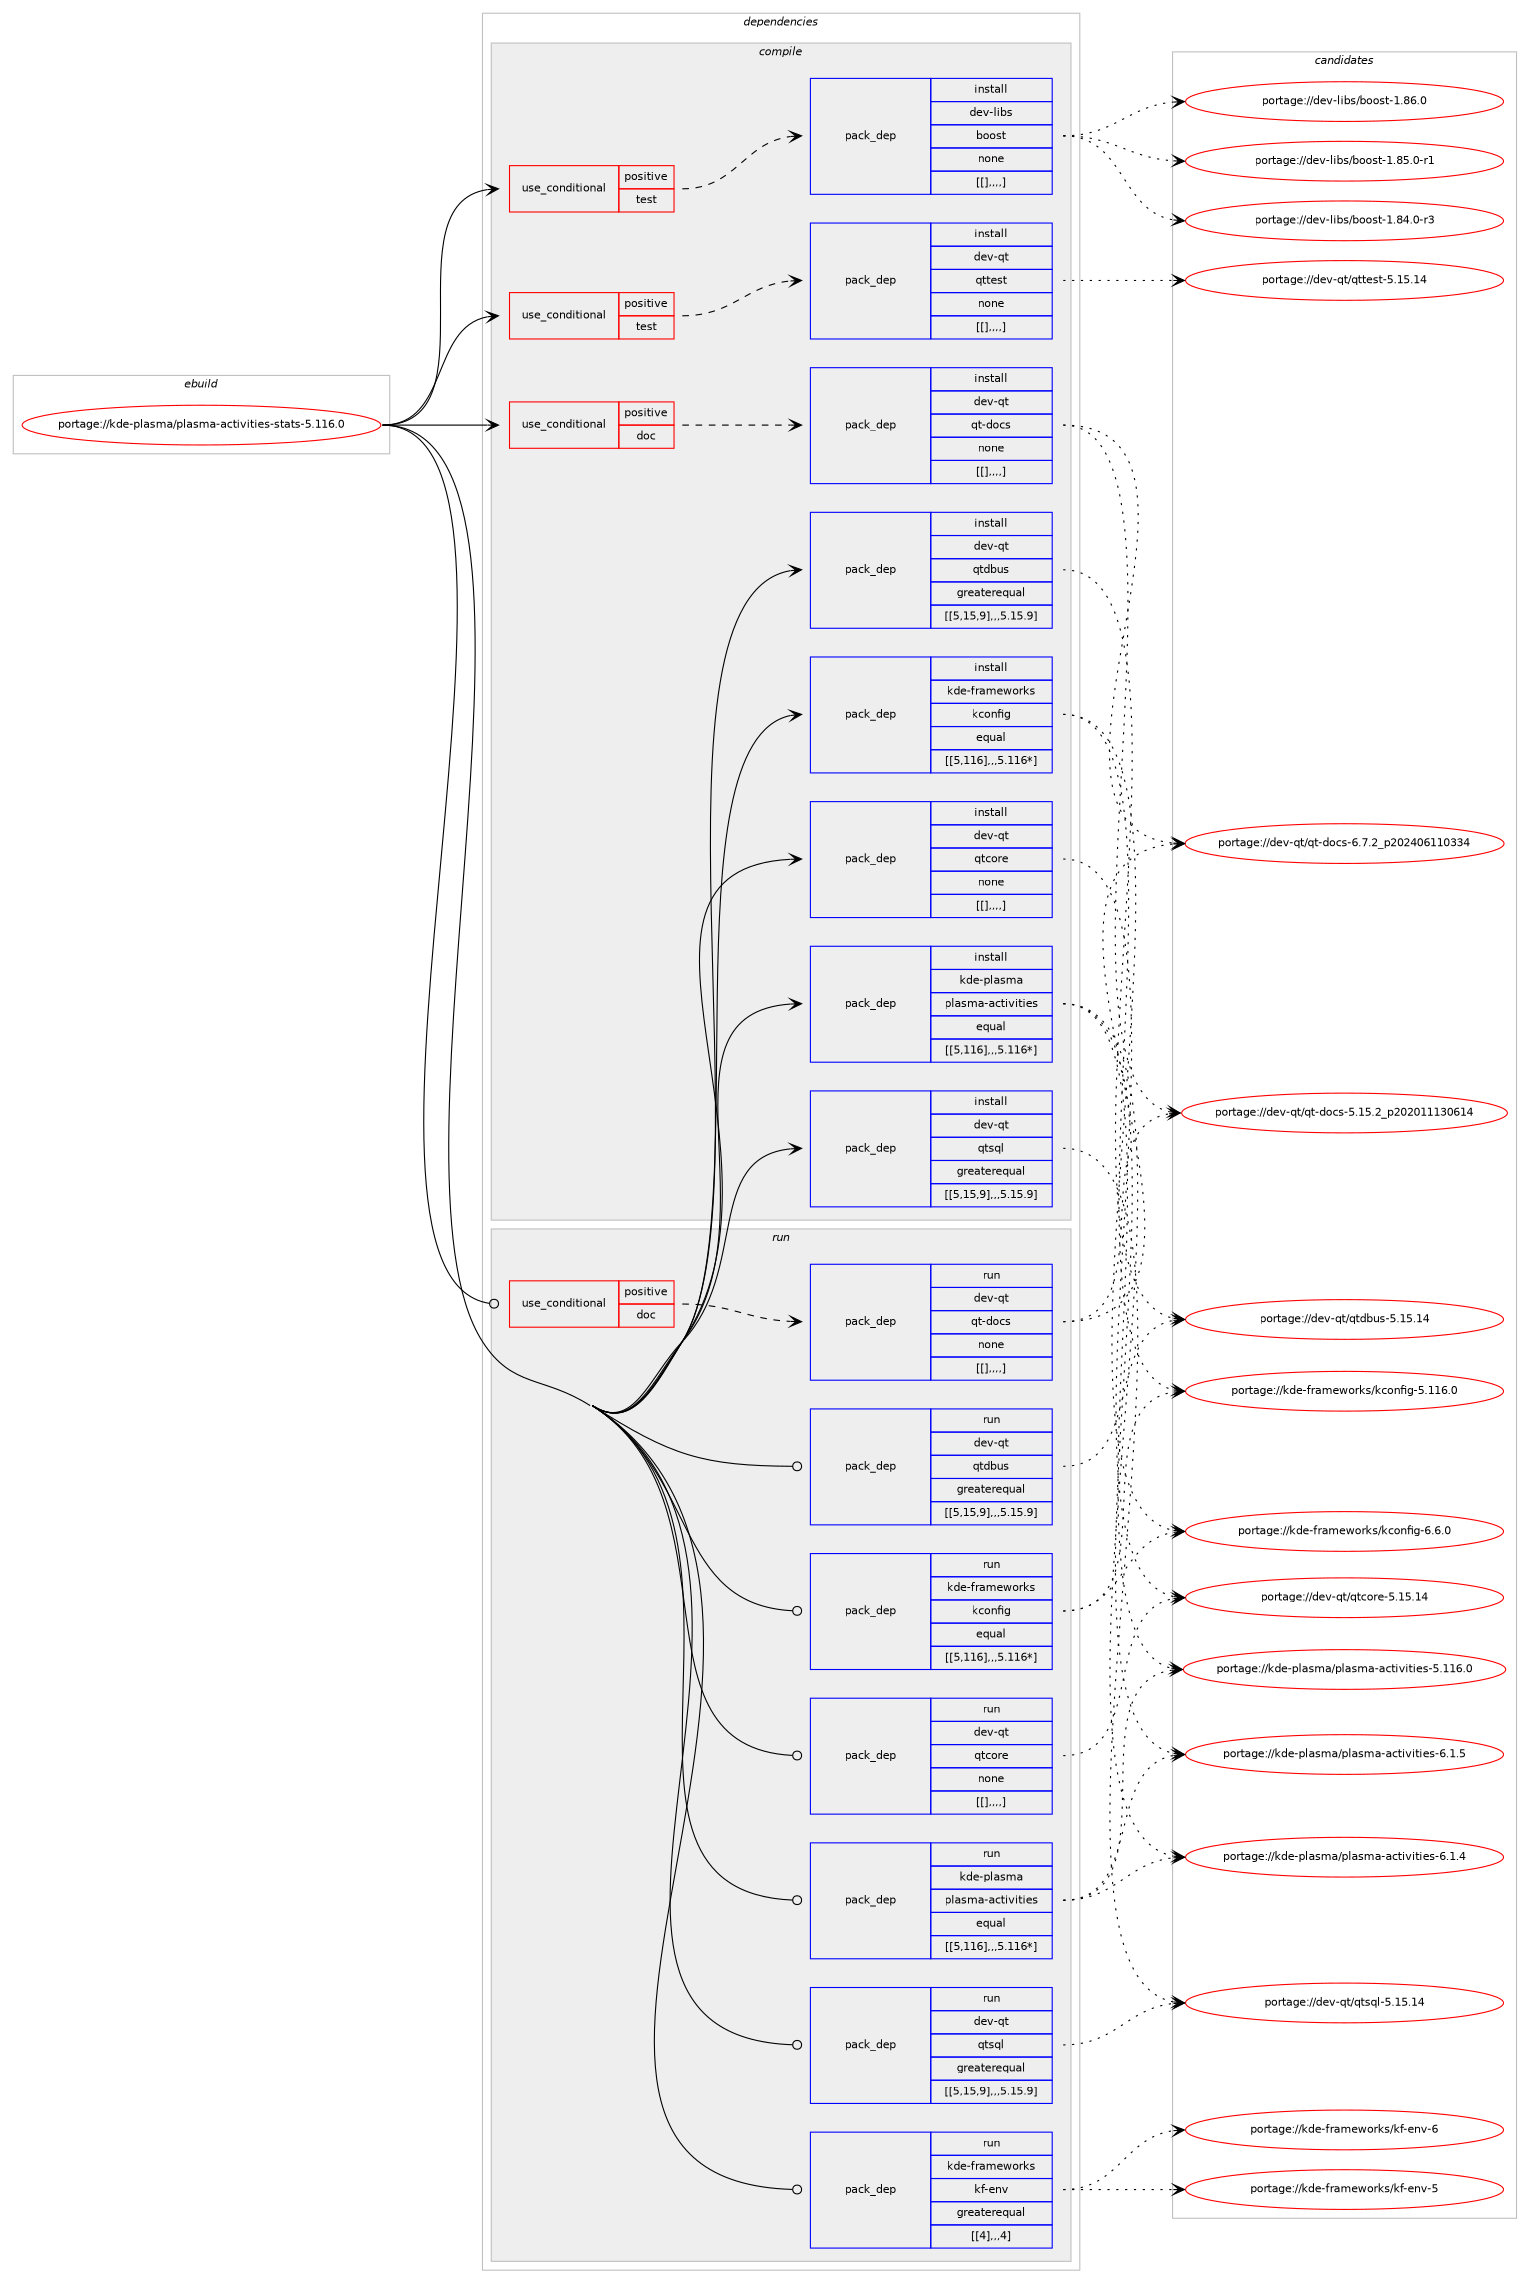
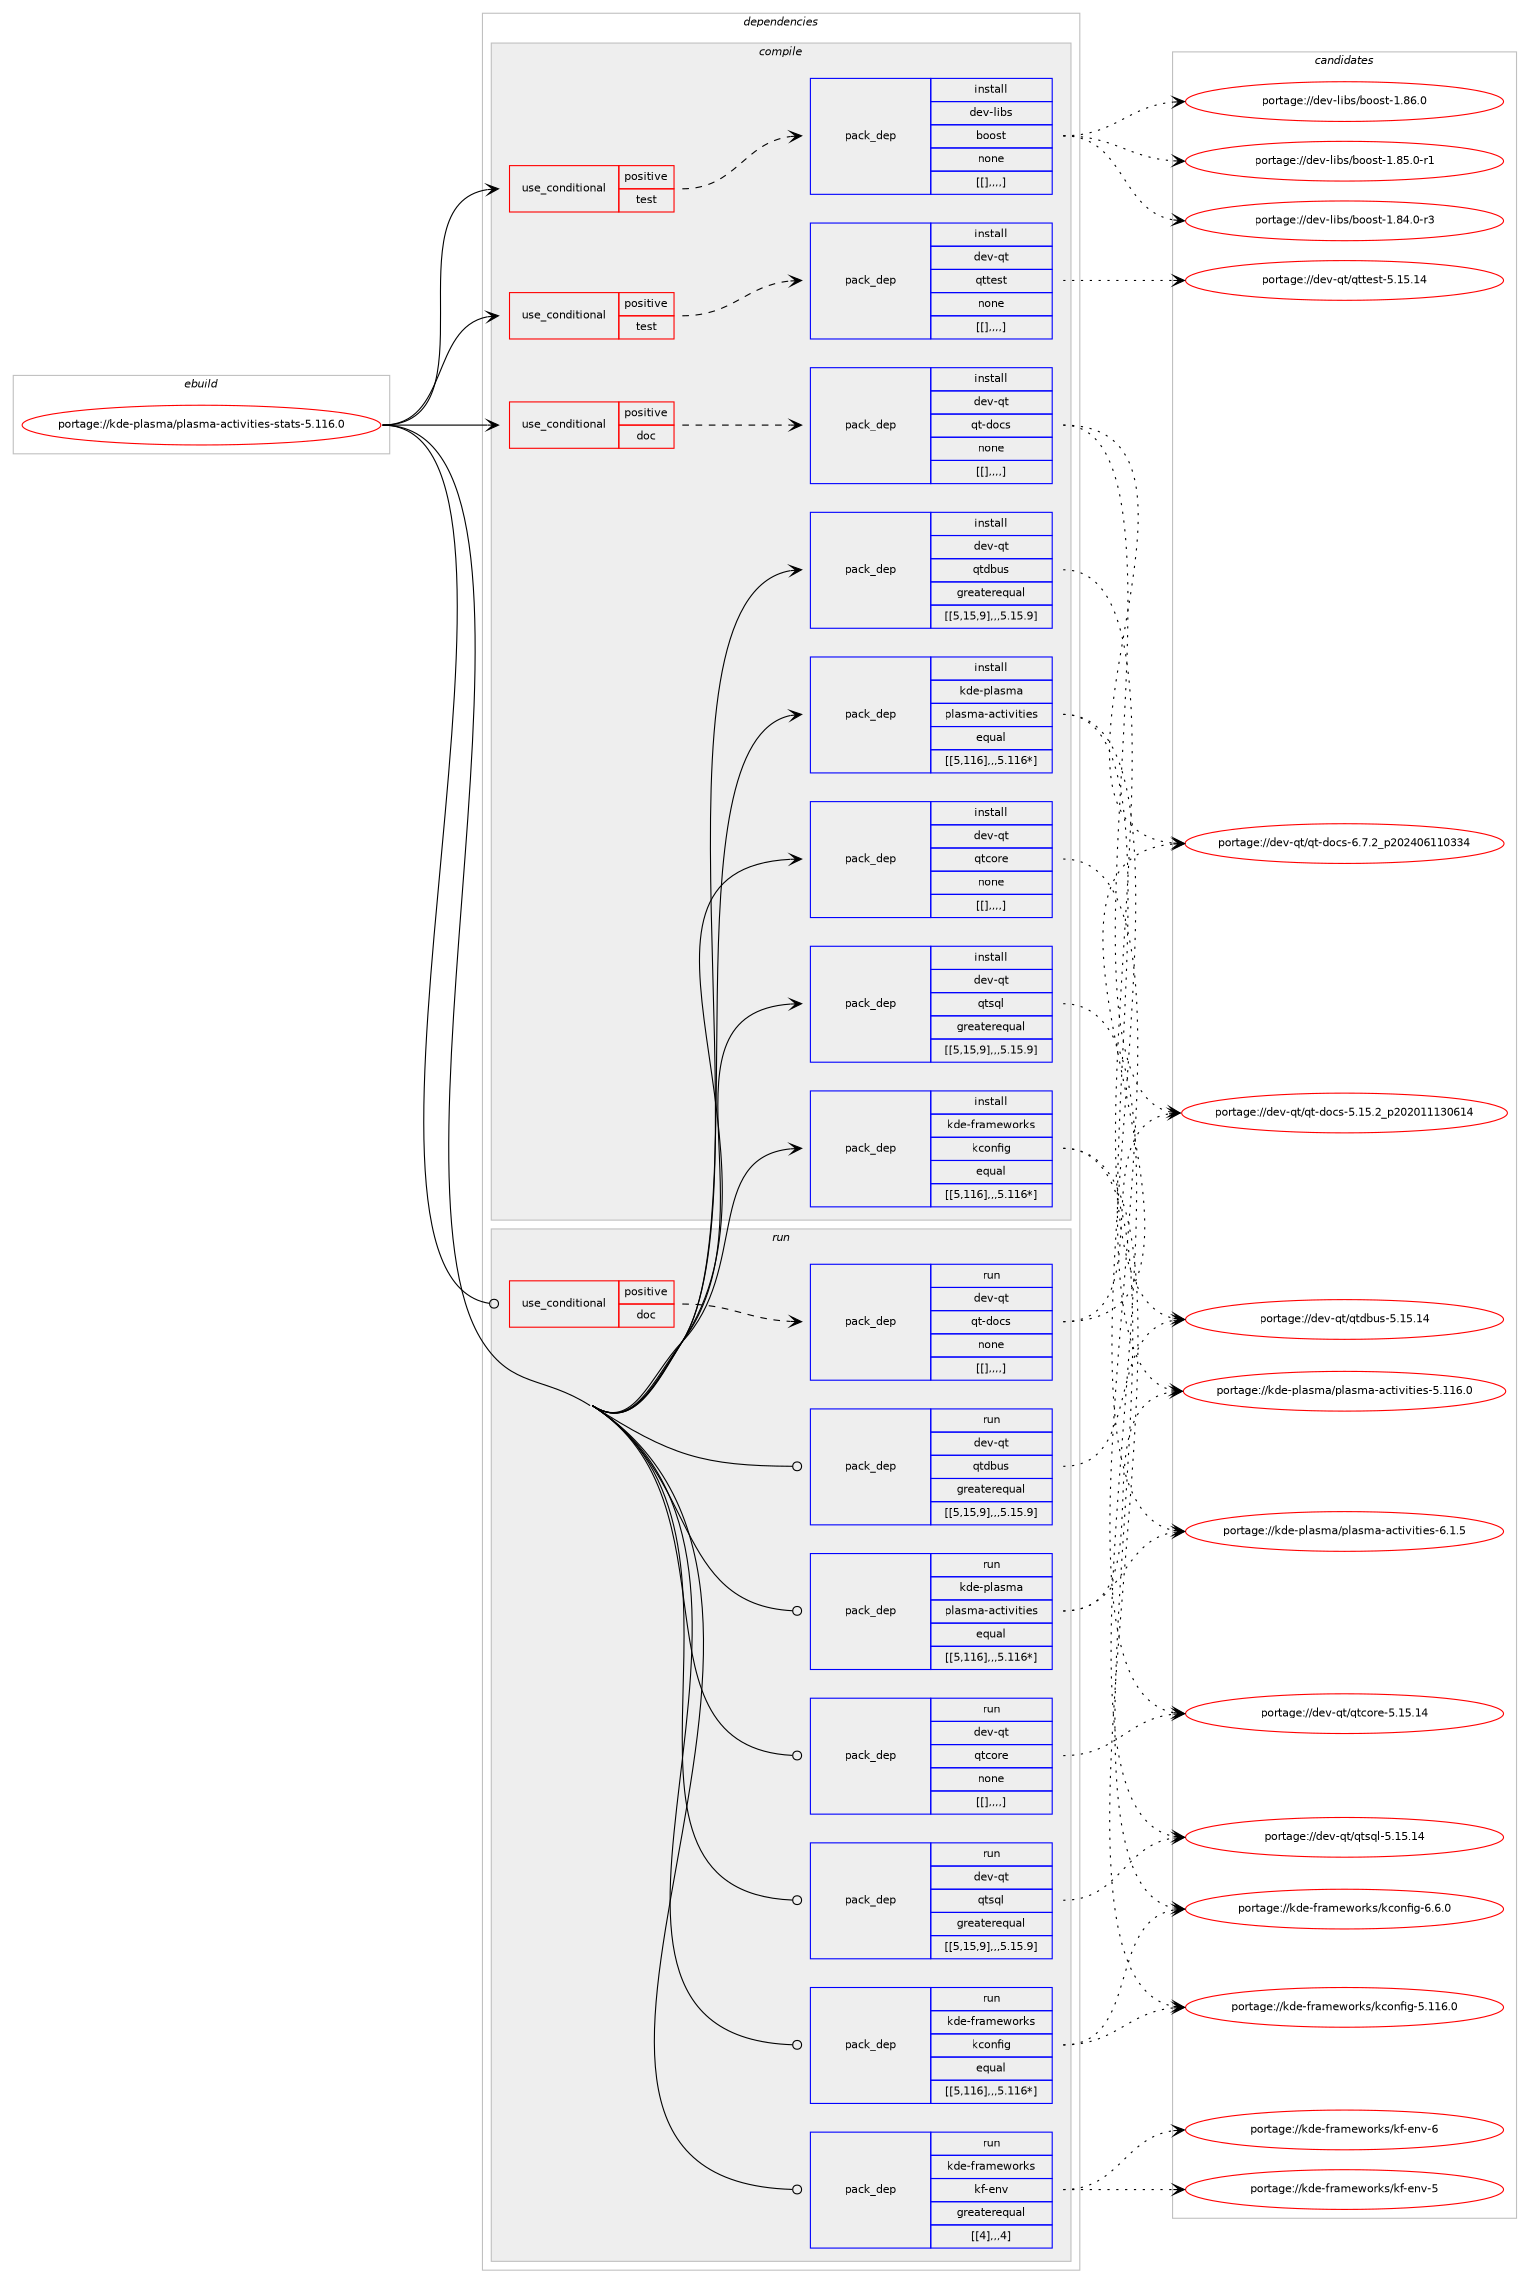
node "portage://kde-plasma/plasma-activities-6.1.4": removed
